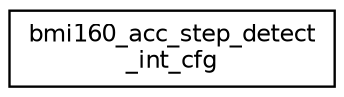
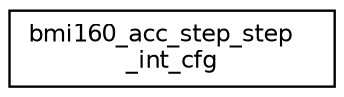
node "bmi160_acc_step_detect _int_cfg": label "bmi160_acc_step_detect _int_cfg" -> "bmi160_acc_step_step _int_cfg"
